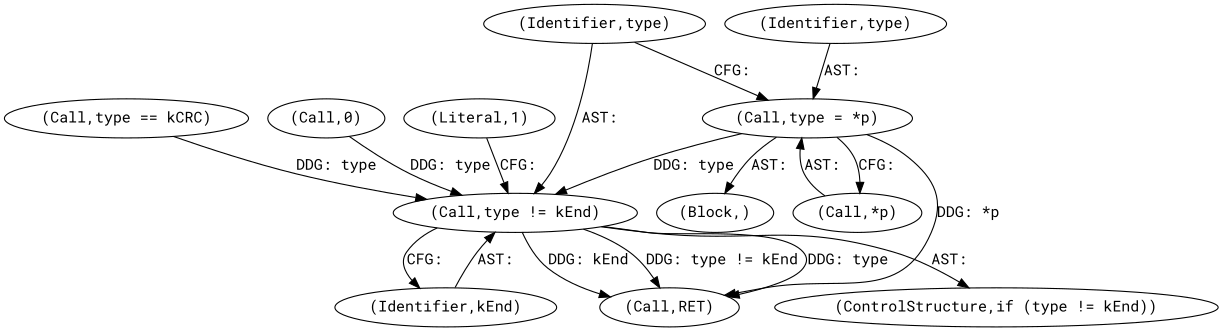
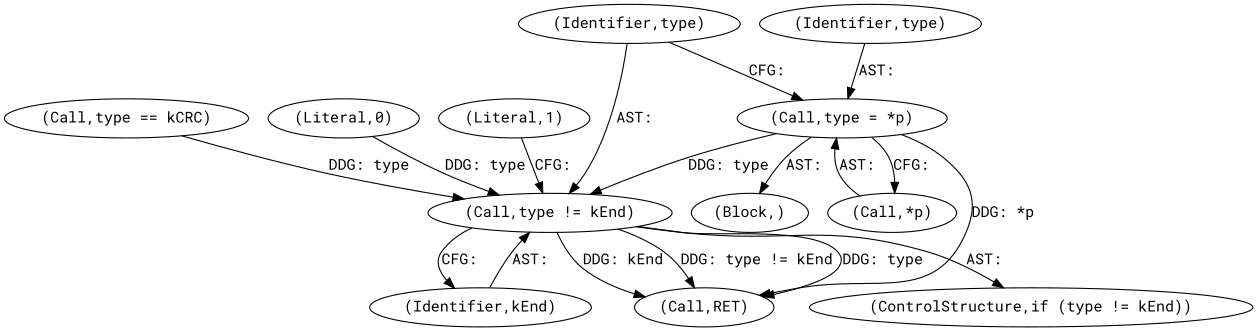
node "(Call,0)": label "(Call,0)" -> "(Literal,0)"
